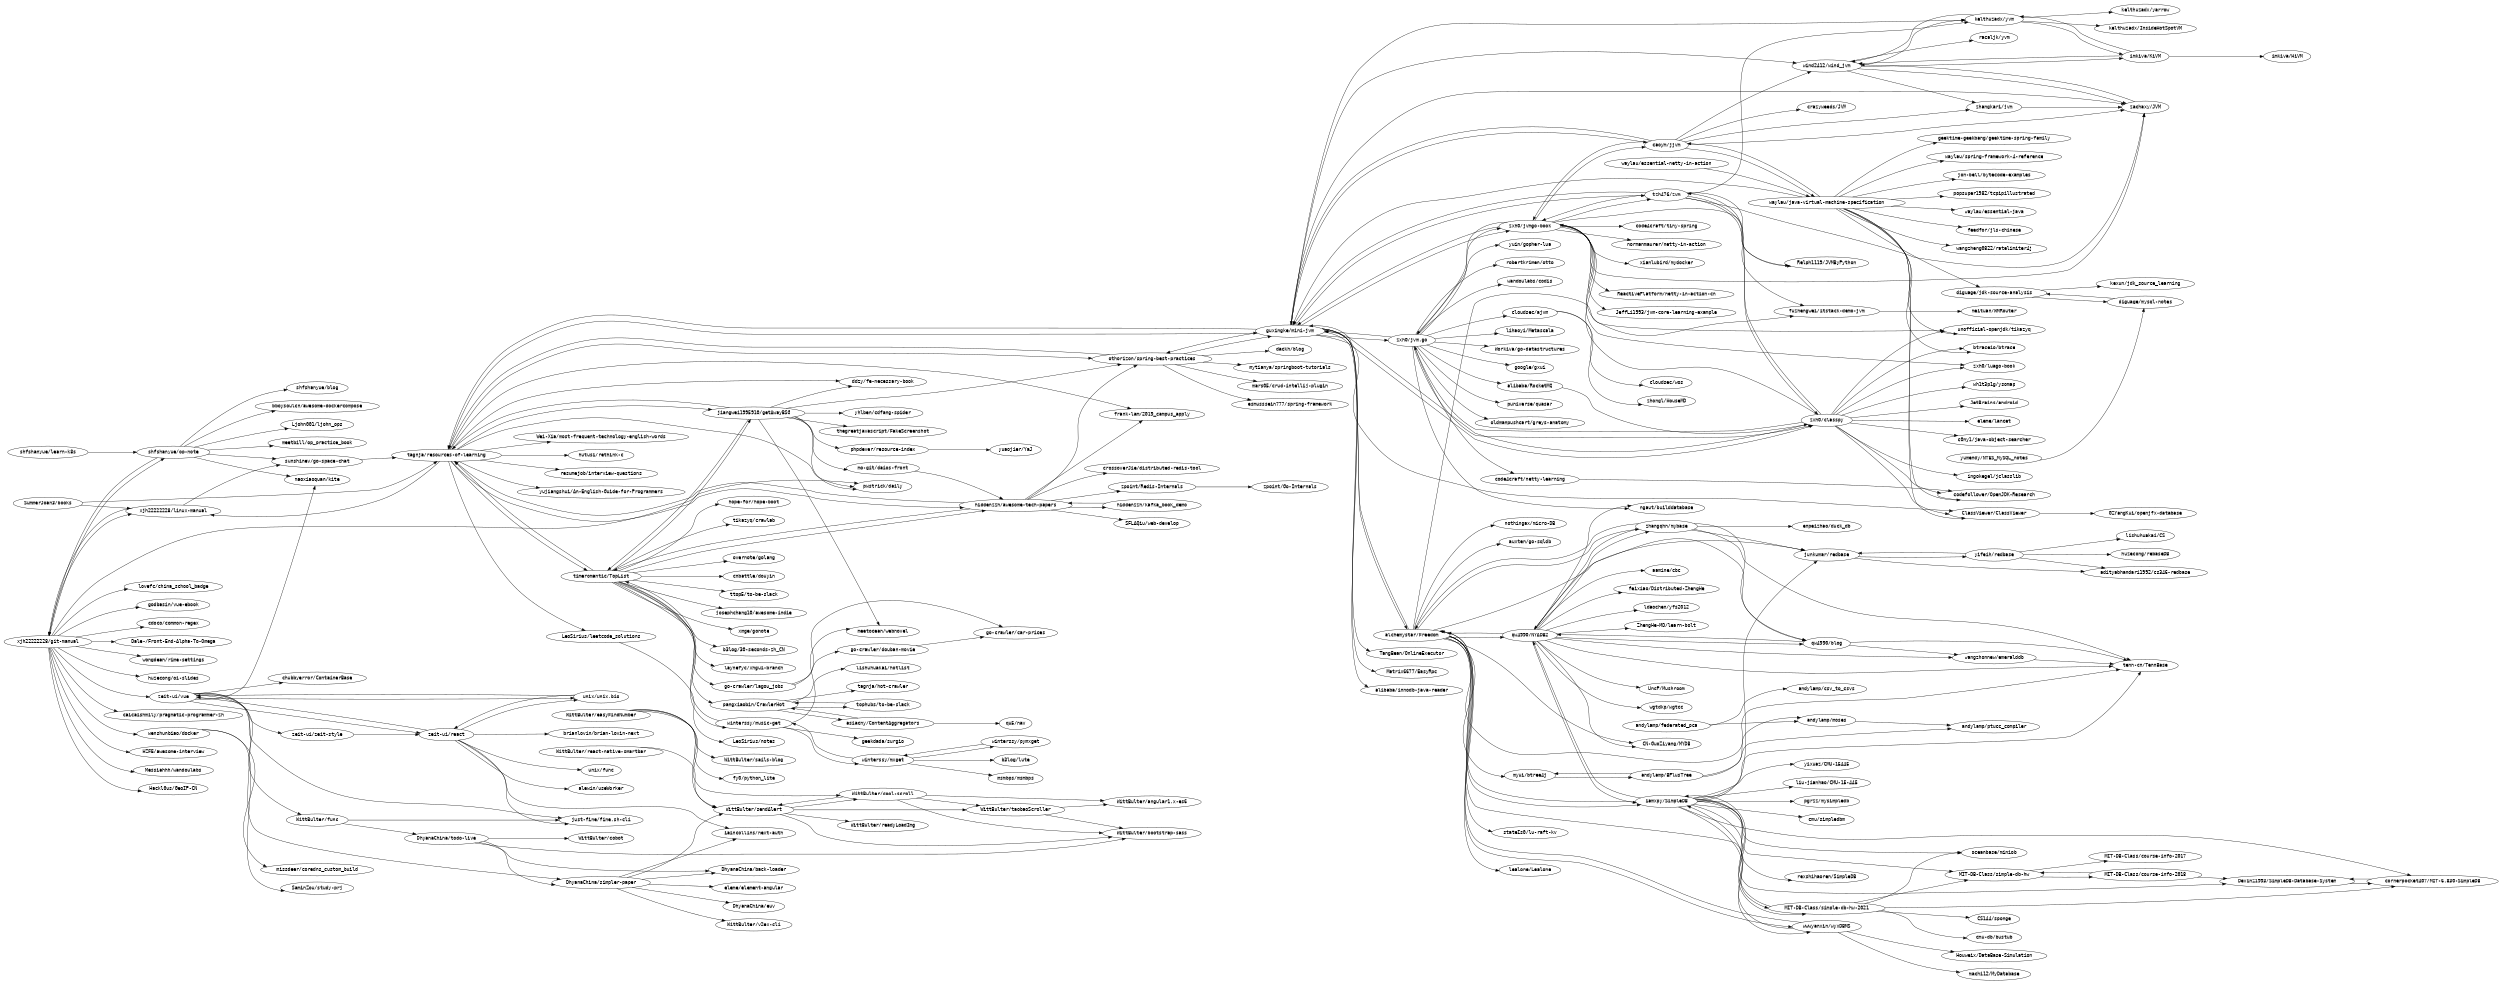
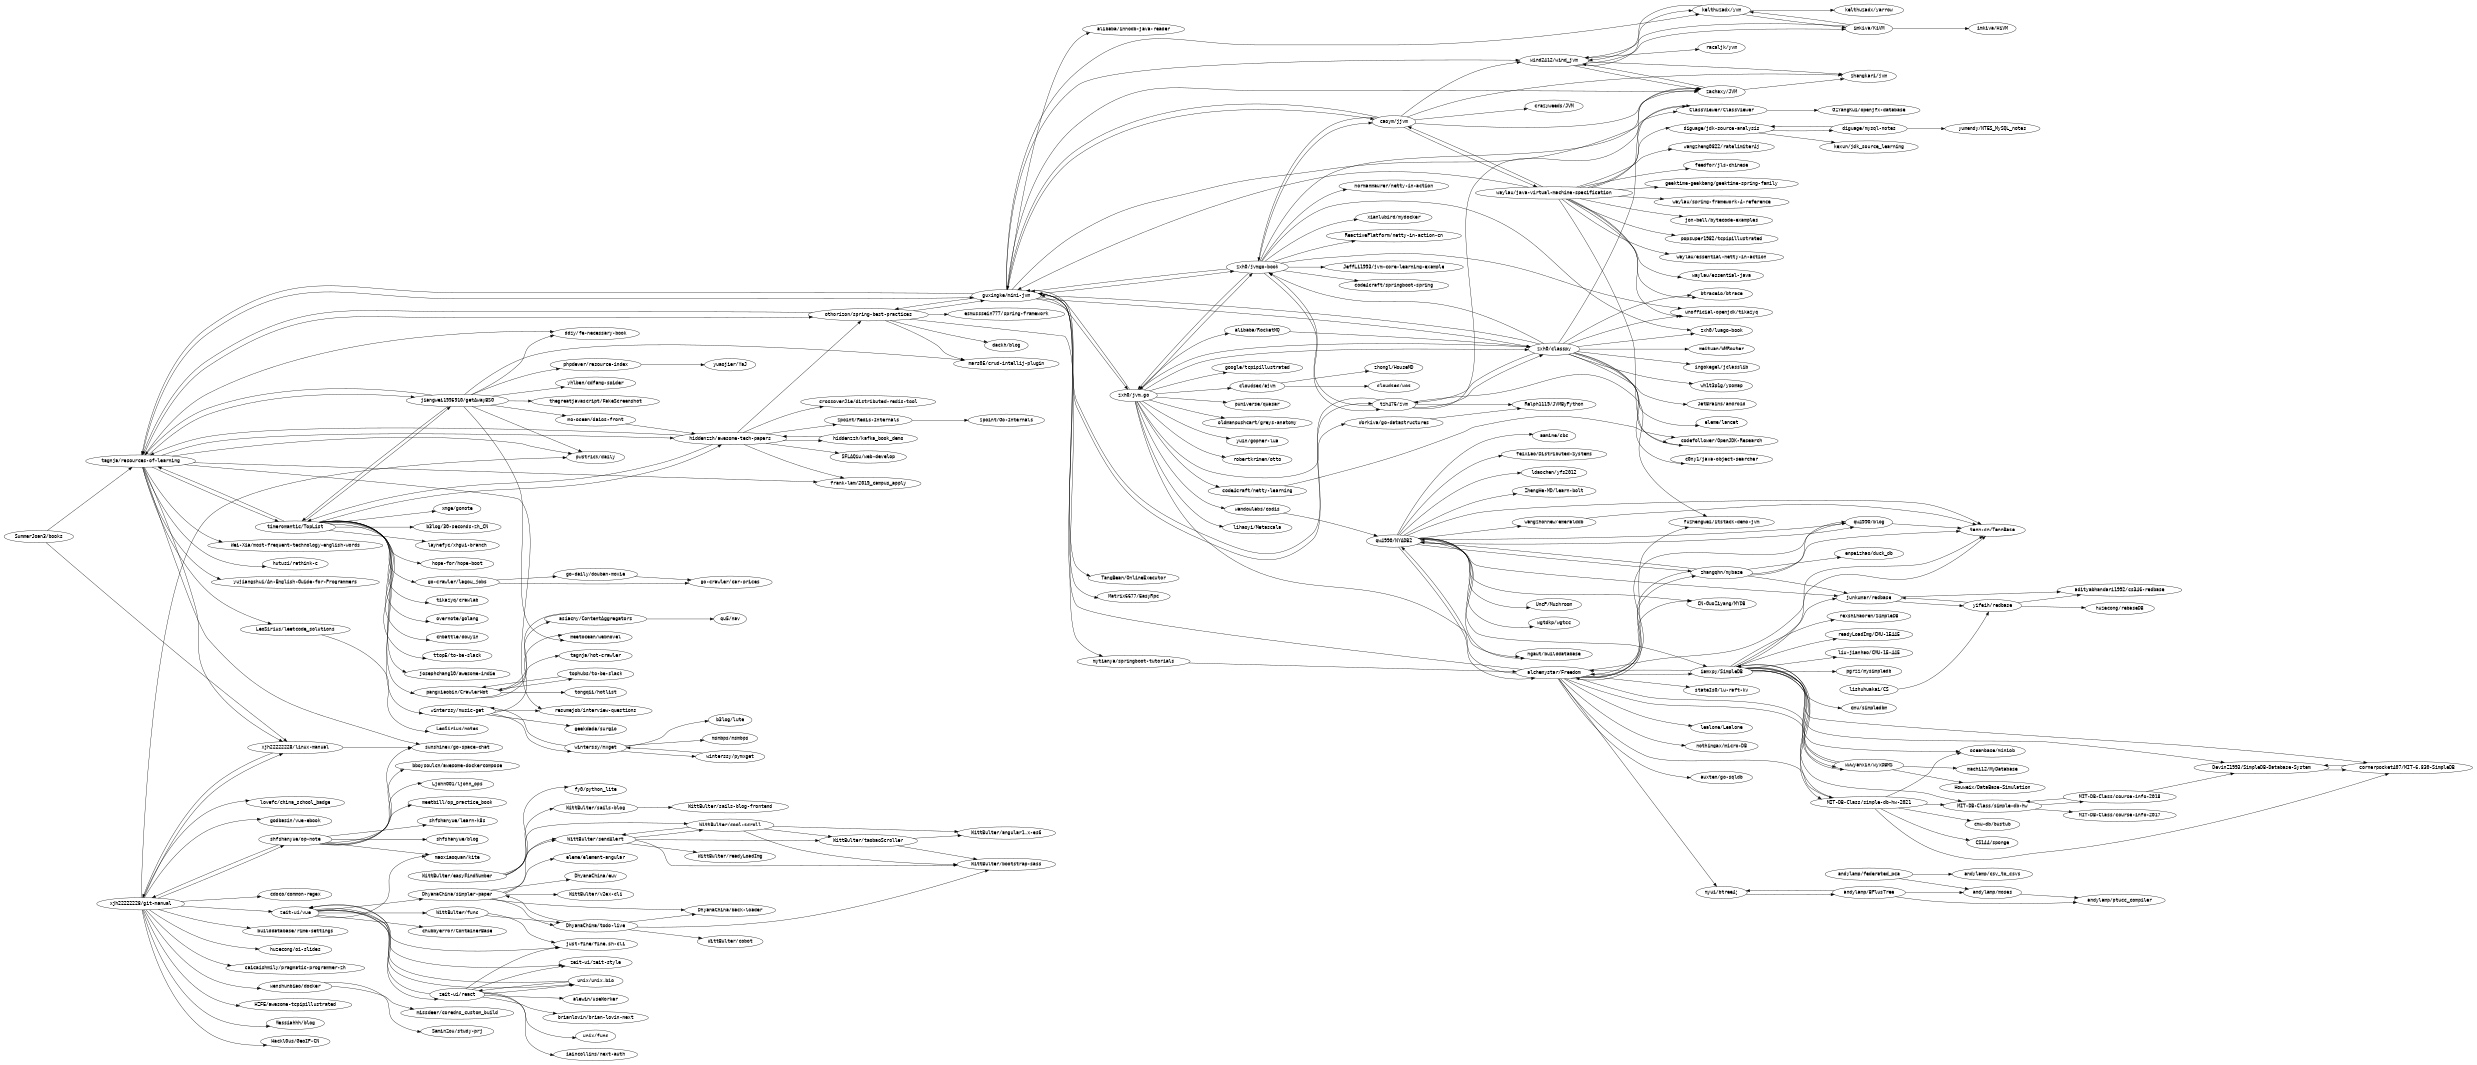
node "kelthuzadx/InsideHotSpotVM": removed
edge "tzh476/zvm" -> "kelthuzadx/yvm": removed
edge "zhangkari/jvm" -> "zachaxy/JVM": reversed
edge "waylau/essential-netty-in-action" -> "waylau/java-virtual-machine-specification": reversed
edge "zxh0/jvmgo-book" -> "Relph1119/JVMByPython": now "Workiva/go-datastructures" -> "Relph1119/JVMByPython"
node "code4craft/tiny-spring": label "code4craft/tiny-spring" -> "code4craft/springboot-spring"
edge "fuzhengwei/itstack-demo-jvm" -> "meituan/WMRouter": now "zxh0/classpy" -> "meituan/WMRouter"
node "google/gxui": label "google/gxui" -> "google/tcpipillustrated"
edge "jiangwei1995910/getAwayBSG" -> "othorizon/spring-best-practices": now "jiangwei1995910/getAwayBSG" -> "mars05/crud-intellij-plugin"
edge "yumendy/NTES_MySQL_notes" -> "diguage/mysql-notes": reversed
edge "shfshanyue/learn-k8s" -> "shfshanyue/op-note": reversed
edge "sunshinev/go-space-chat" -> "tagnja/resources-of-learning": reversed
node "mo-git/daios-front": label "mo-git/daios-front" -> "mo-ocean/daios-front"
edge "yifeih/redbase" -> "lishuhuakai/CS": reversed
edge "guxingke/mini-jvm" -> "alchemystar/Freedom": now "mytianya/springboot-tutorials" -> "alchemystar/Freedom"
node "feixiao/Distributed-ZhengHe": label "feixiao/Distributed-ZhengHe" -> "feixiao/Distributed-Systems"
edge "winterssy/music-get" -> "timeromantic/TopList": now "winterssy/music-get" -> "resumejob/interview-questions"
node "Dale-/Front-End-Alpha-To-Omega": removed
node "go-crawler/douban-movie": label "go-crawler/douban-movie" -> "go-daily/douban-movie"
edge "qw4990/blog" -> "wangzhonnew/emeralddb": removed
node "wongdean/rime-settings": label "wongdean/rime-settings" -> "builddatabase/rime-settings"
node "lishuhuakai/hotlist": label "lishuhuakai/hotlist" -> "tongqii/hotlist"
edge "zeit-ui/zeit-style" -> "zeit-ui/react": reversed
edge "iamxpy/SimpleDB" -> "qw4990/NYADB2": now "wandoulabs/codis" -> "qw4990/NYADB2"
node "HZFE/awesome-interview": label "HZFE/awesome-interview" -> "HZFE/awesome-tcpipillustrated"
node "WittBulter/react-native-smartbar": removed
node "yixuaz/CMU-15445": label "yixuaz/CMU-15445" -> "readyLoadImg/CMU-15445"
node "Messiahhh/wandoulabs": label "Messiahhh/wandoulabs" -> "Messiahhh/blog"
node "WittBulter/sails-blog-frontend": added
edge "DhyanaChina/simpler-paper" -> "iaincollins/next-auth": now "DhyanaChina/simpler-paper" -> "DhyanaChina/todo-live"
